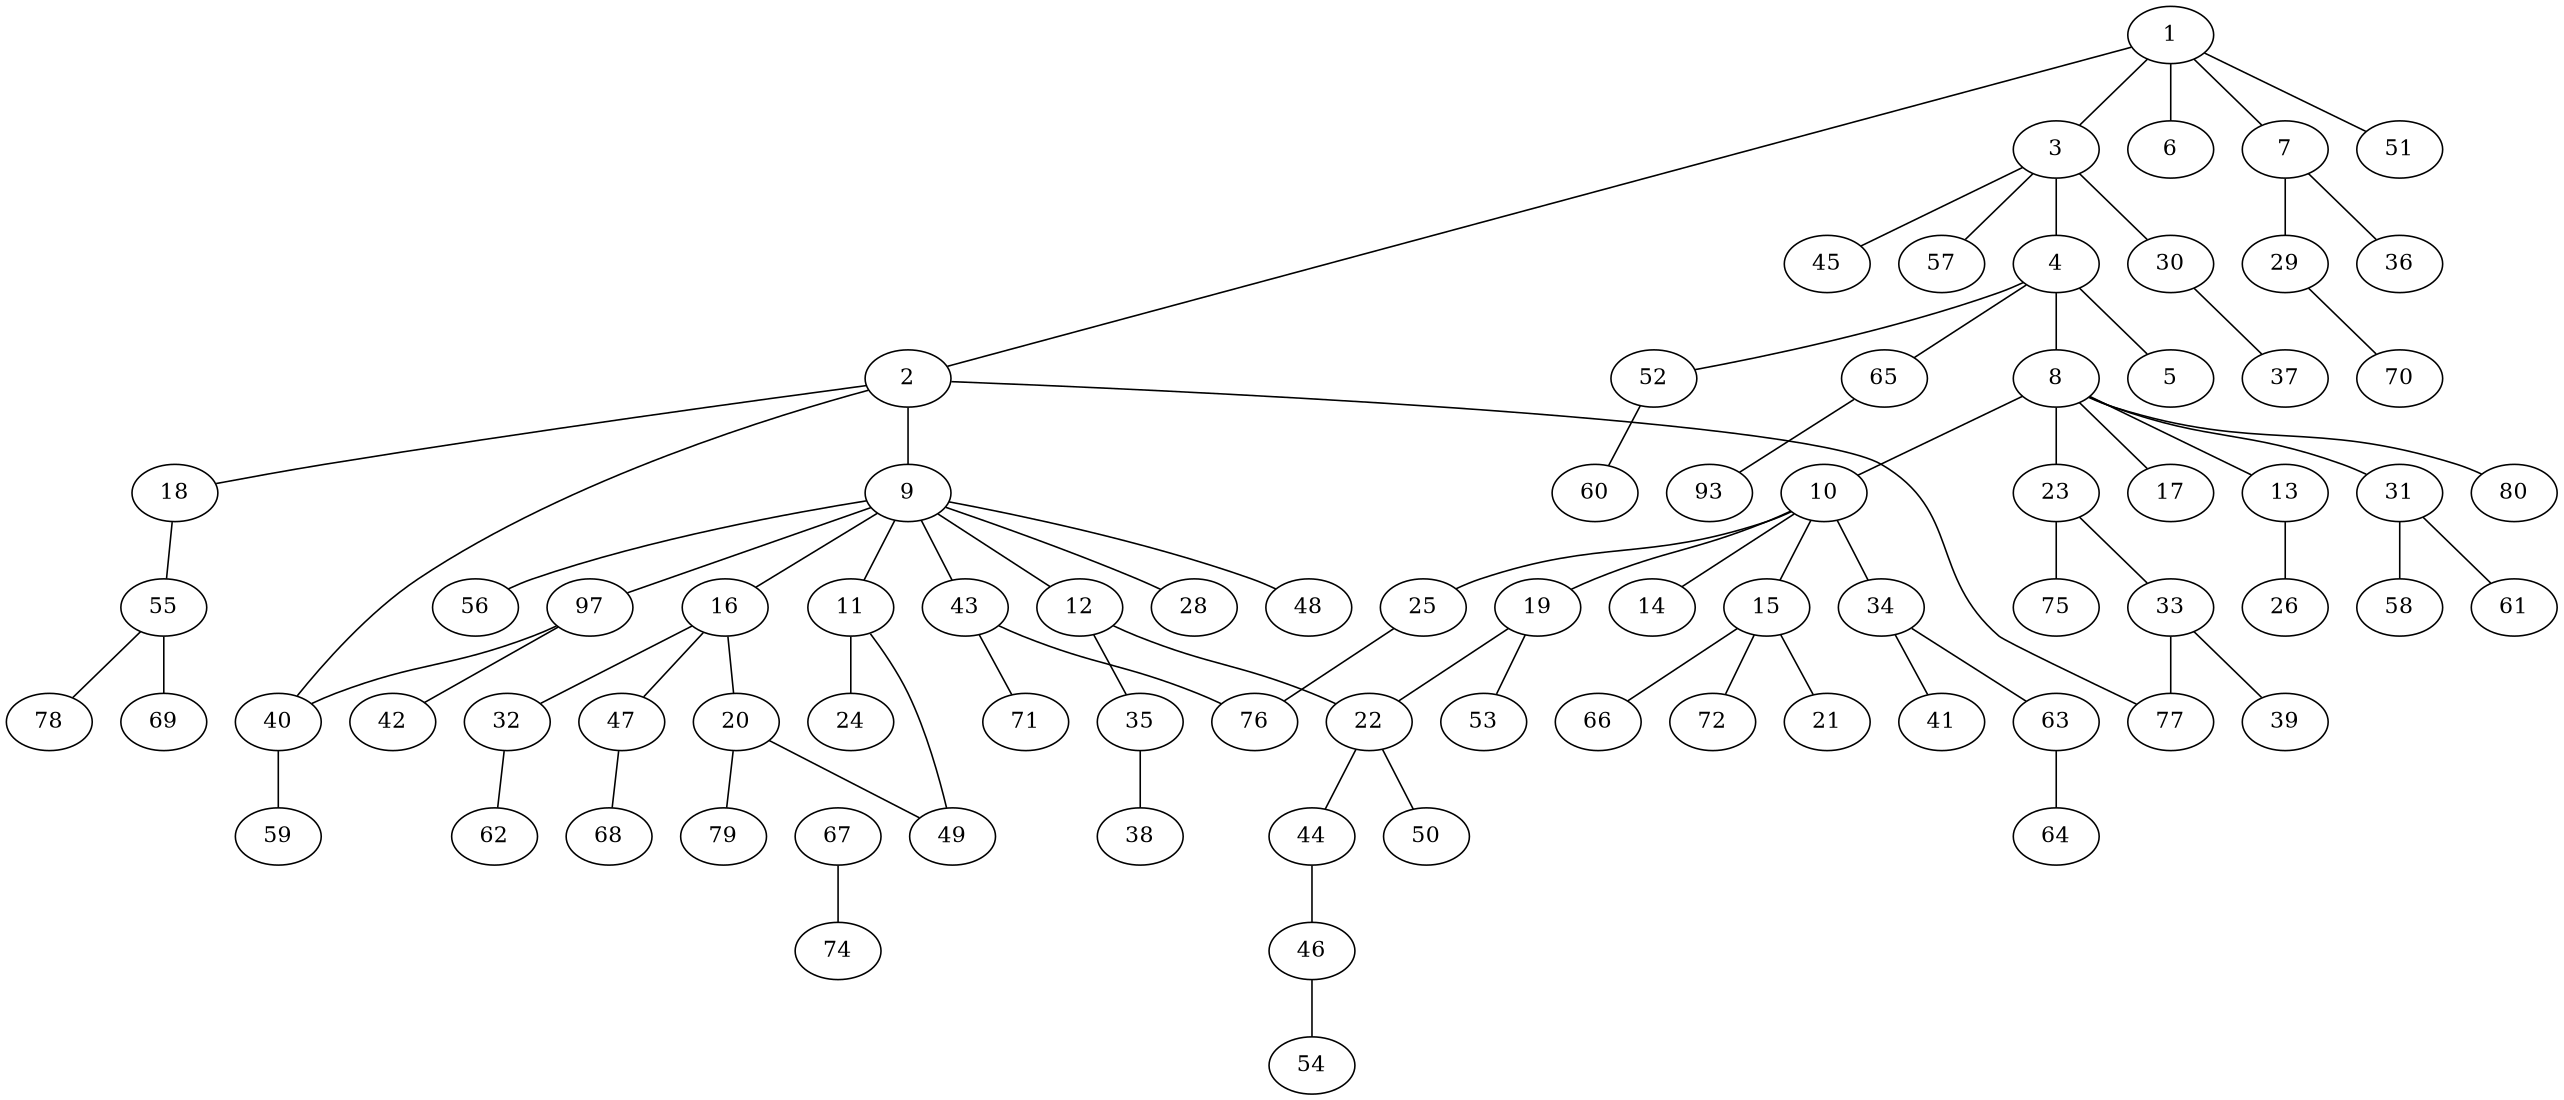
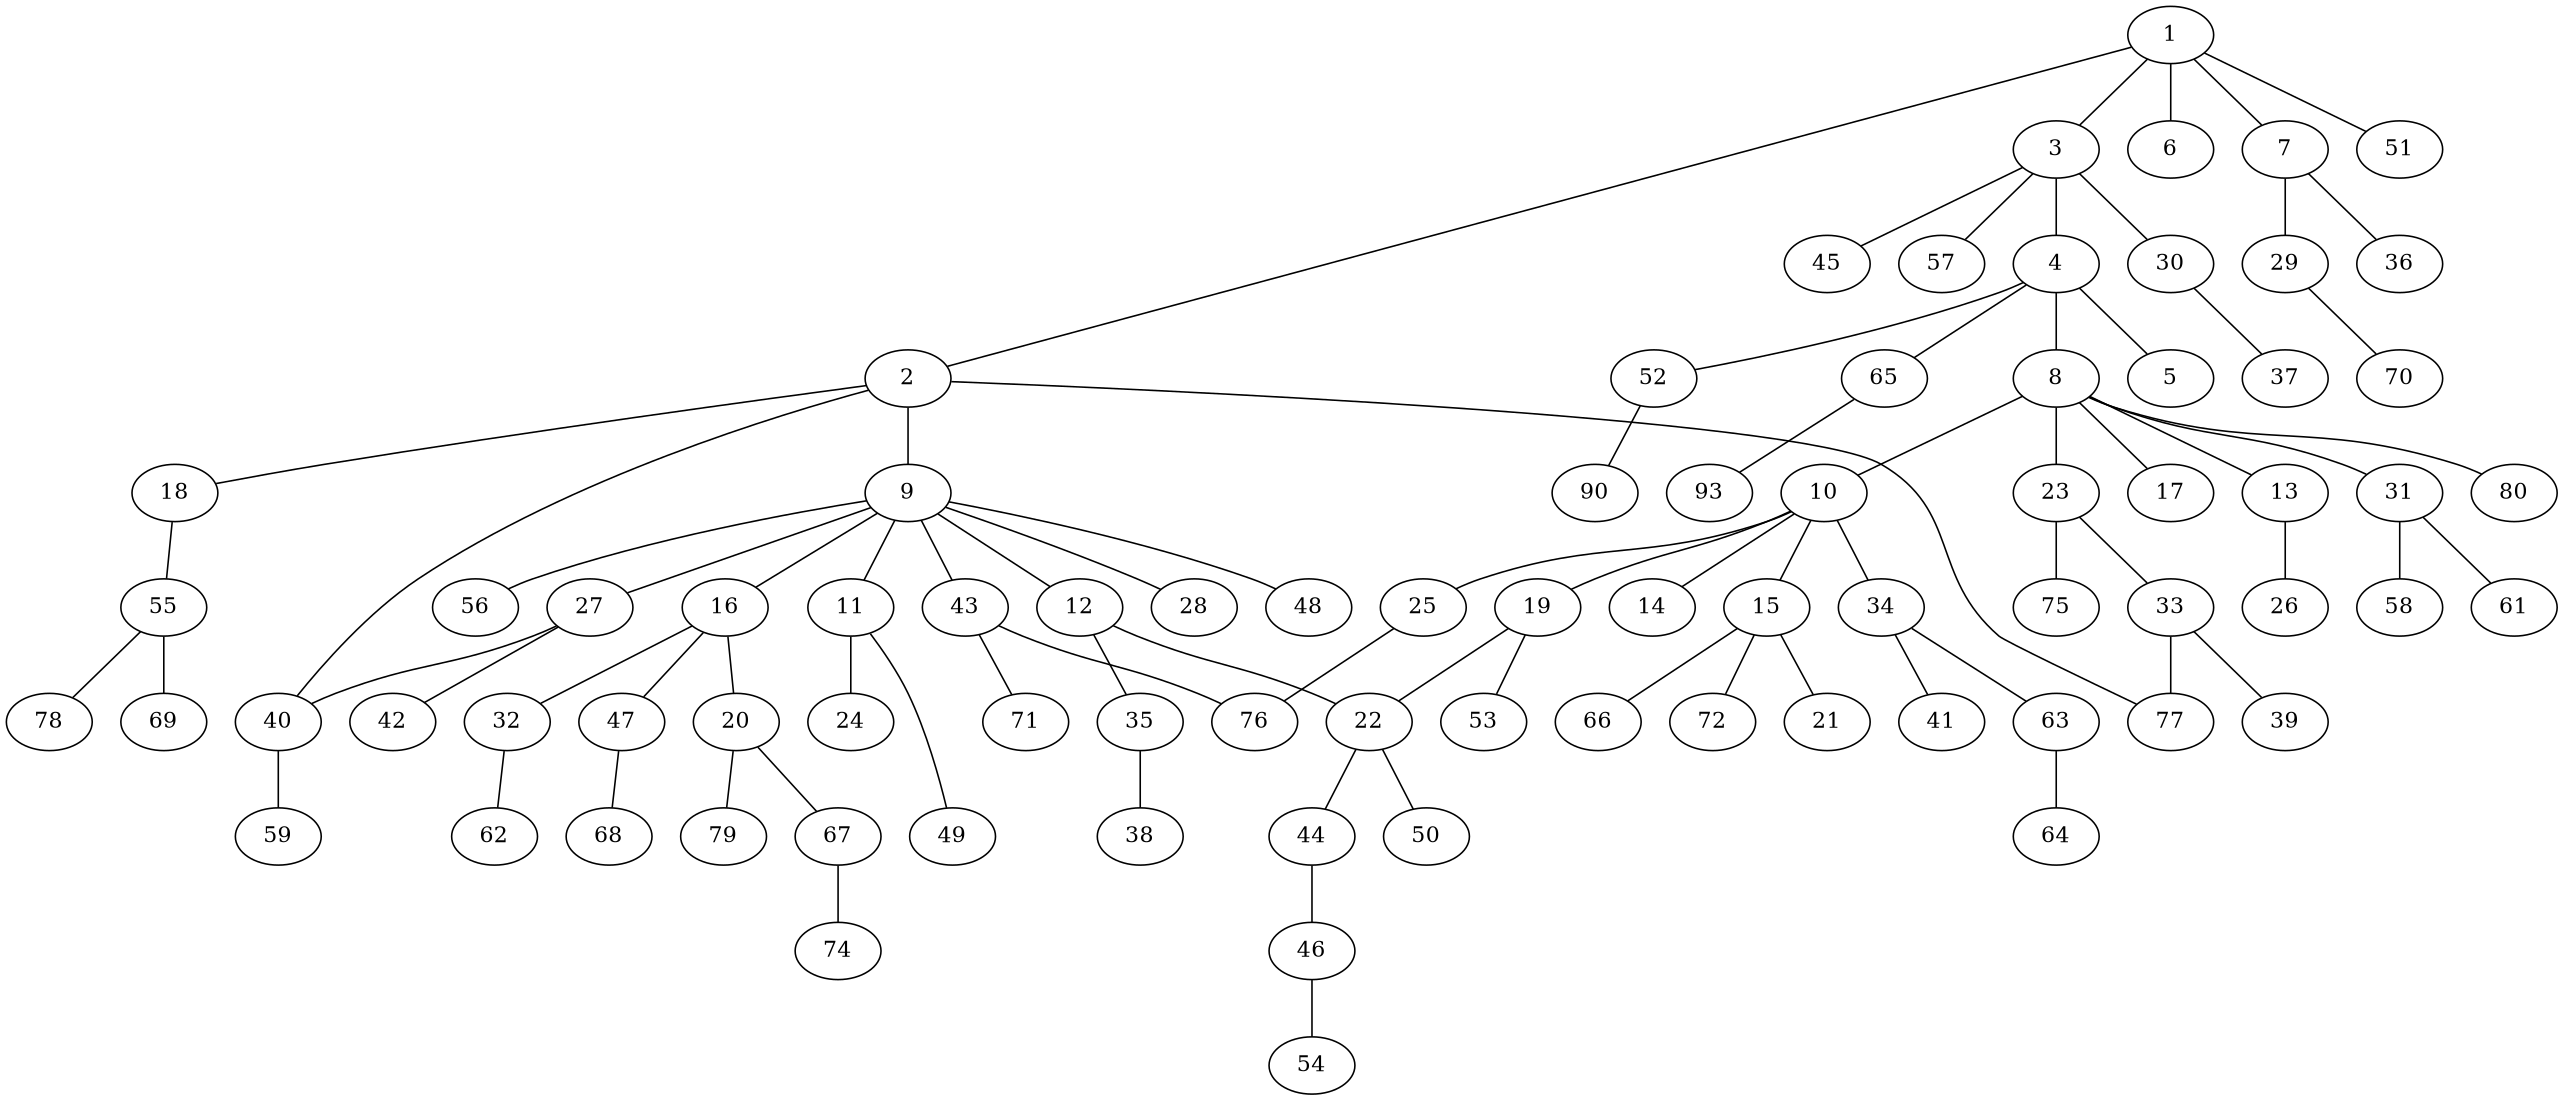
node "60": label "60" -> "90"
node "97": label "97" -> "27"
edge "20" -- "49": now "20" -- "67"
